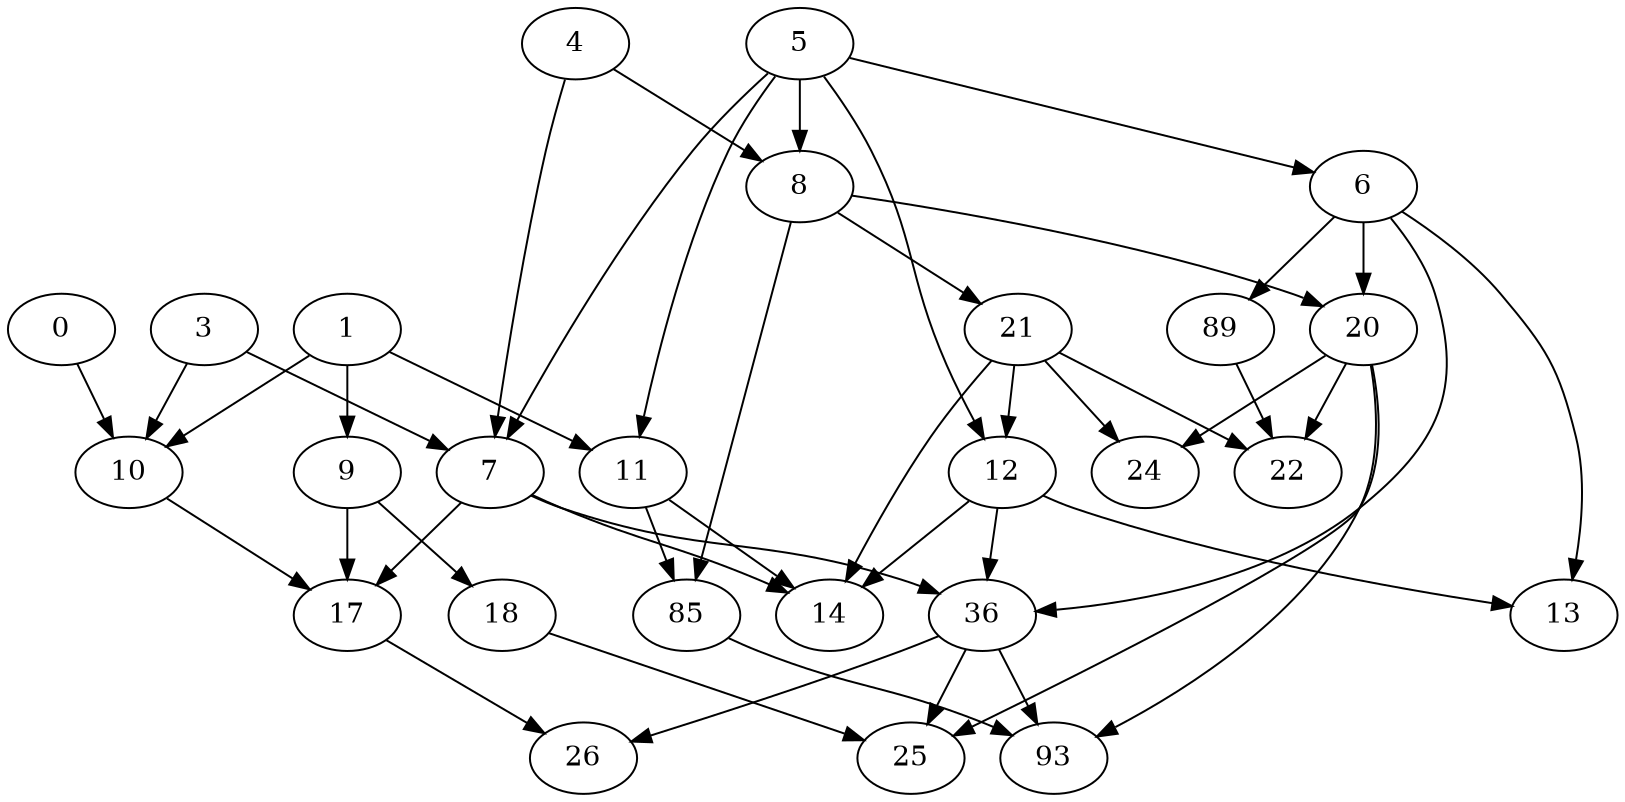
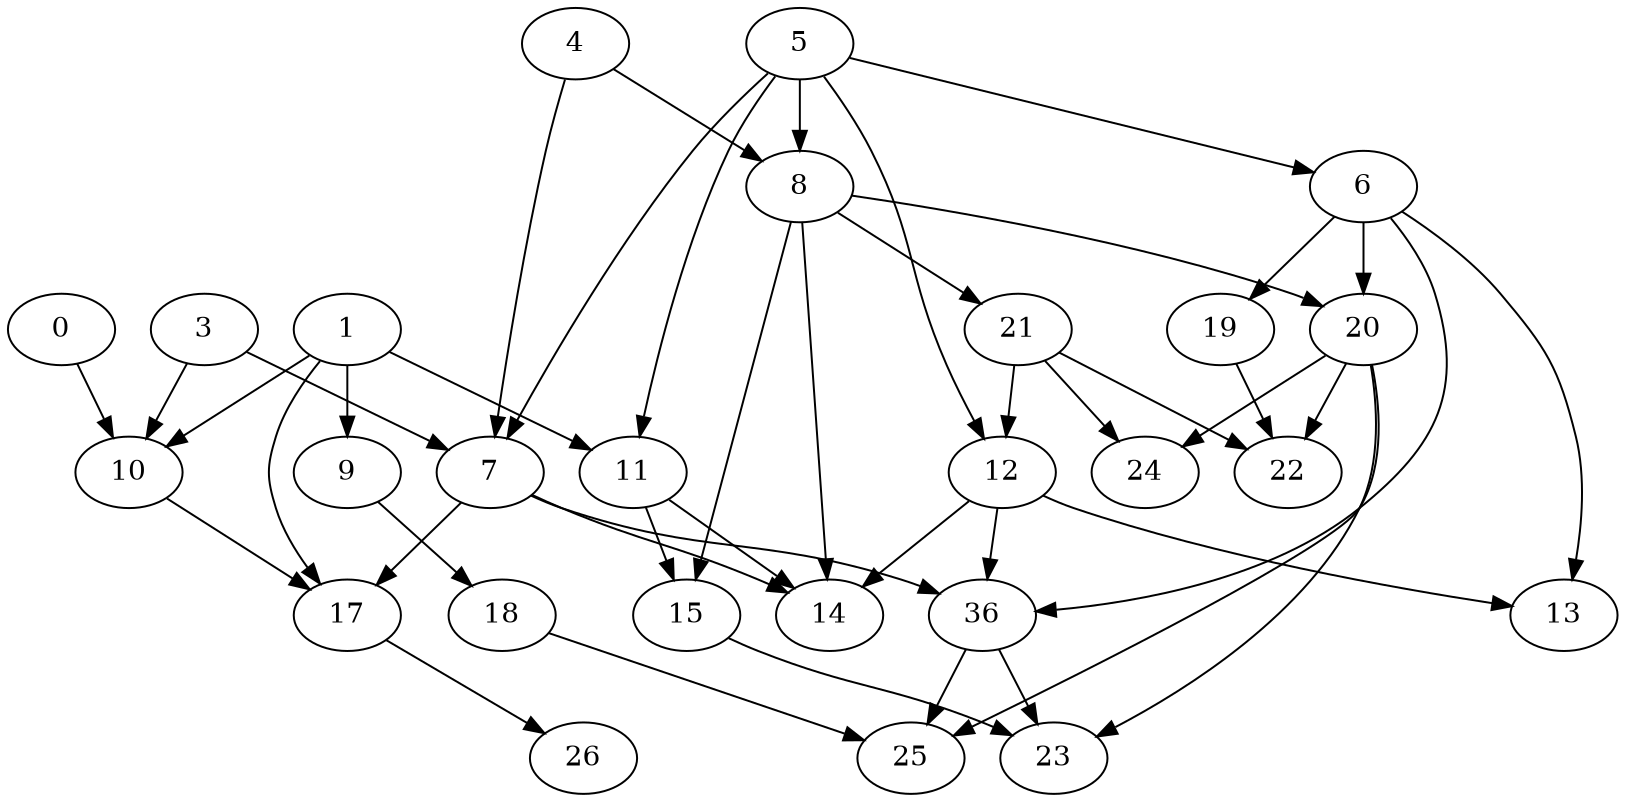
node "89": label "89" -> "19"
edge "21" -> "14": now "8" -> "14"
edge "9" -> "17": now "1" -> "17"
node "85": label "85" -> "15"
edge "36" -> "26": removed
node "93": label "93" -> "23"
